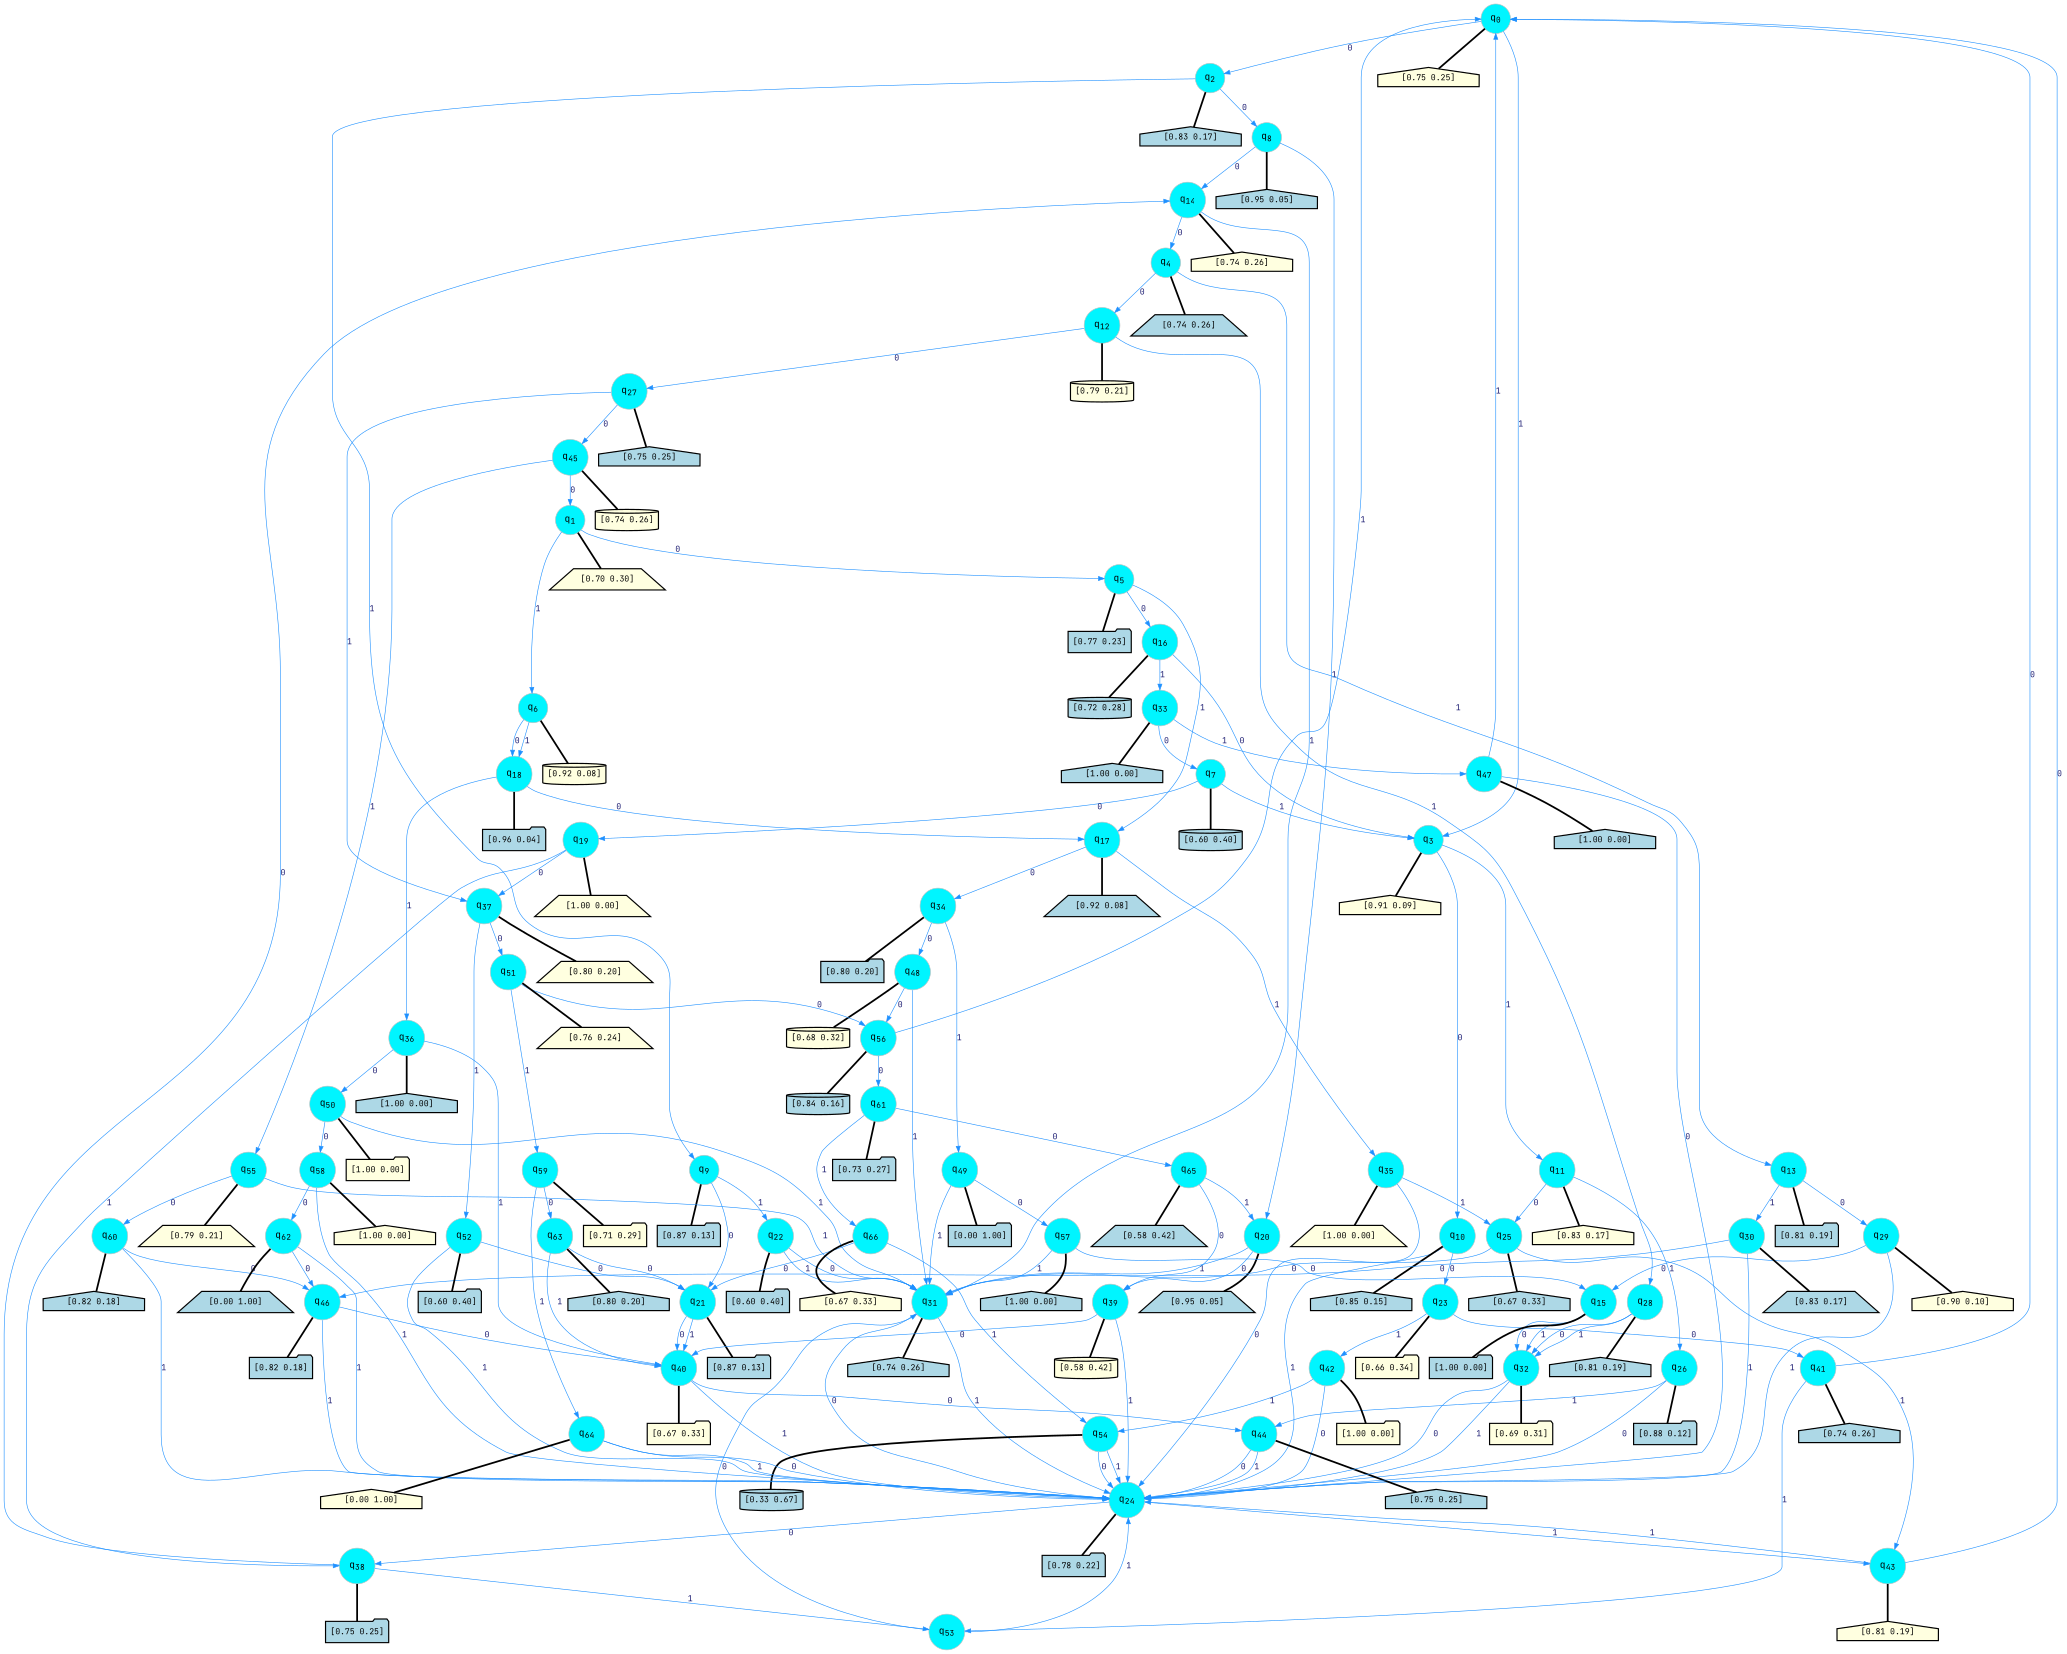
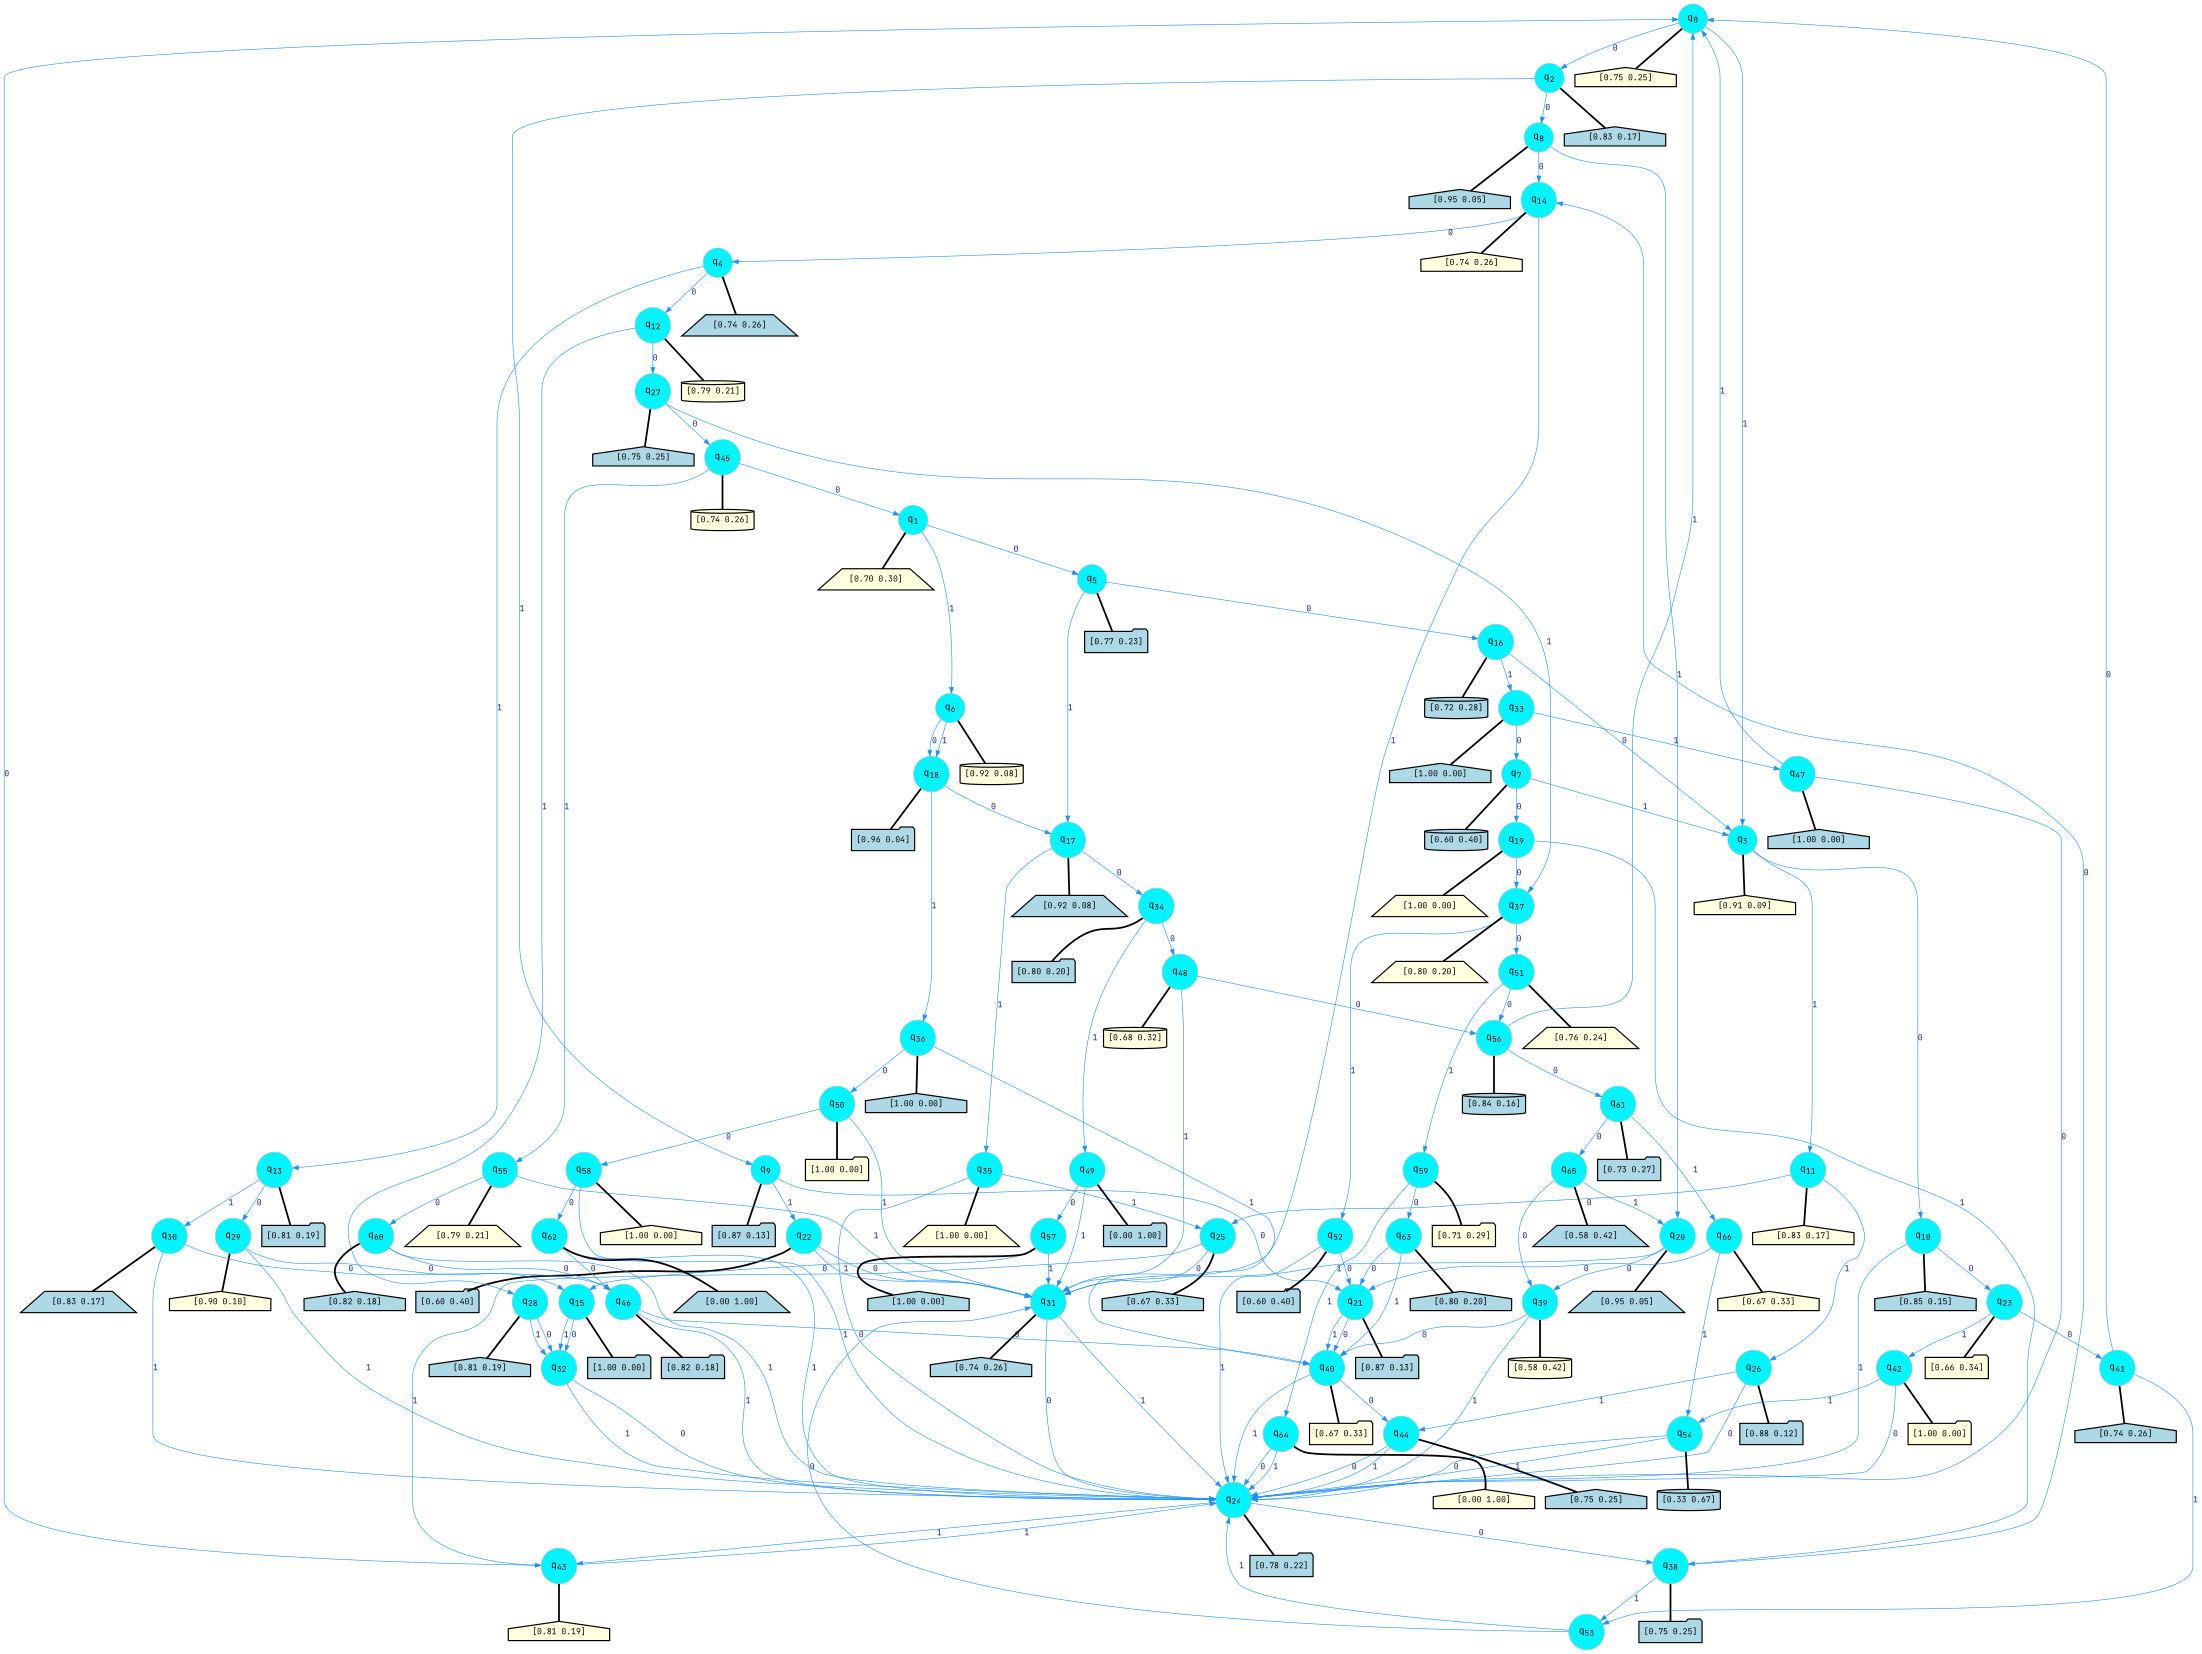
node "[0.69 0.31]": removed
